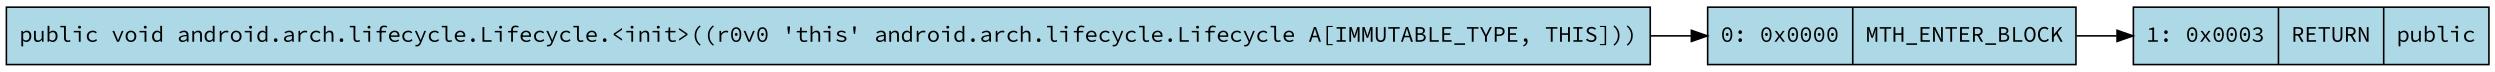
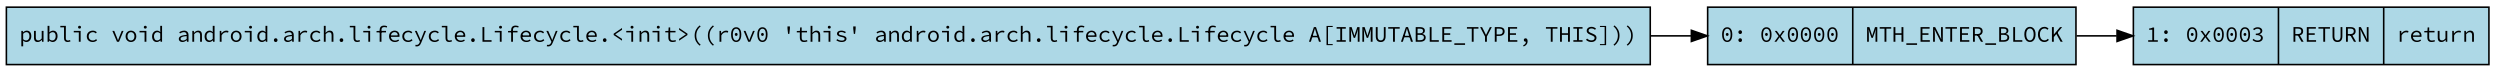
node "1: 0x0003": text "public" -> "return"
